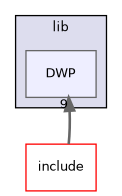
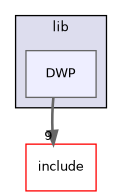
edge "include" -> "DWP": reversed
